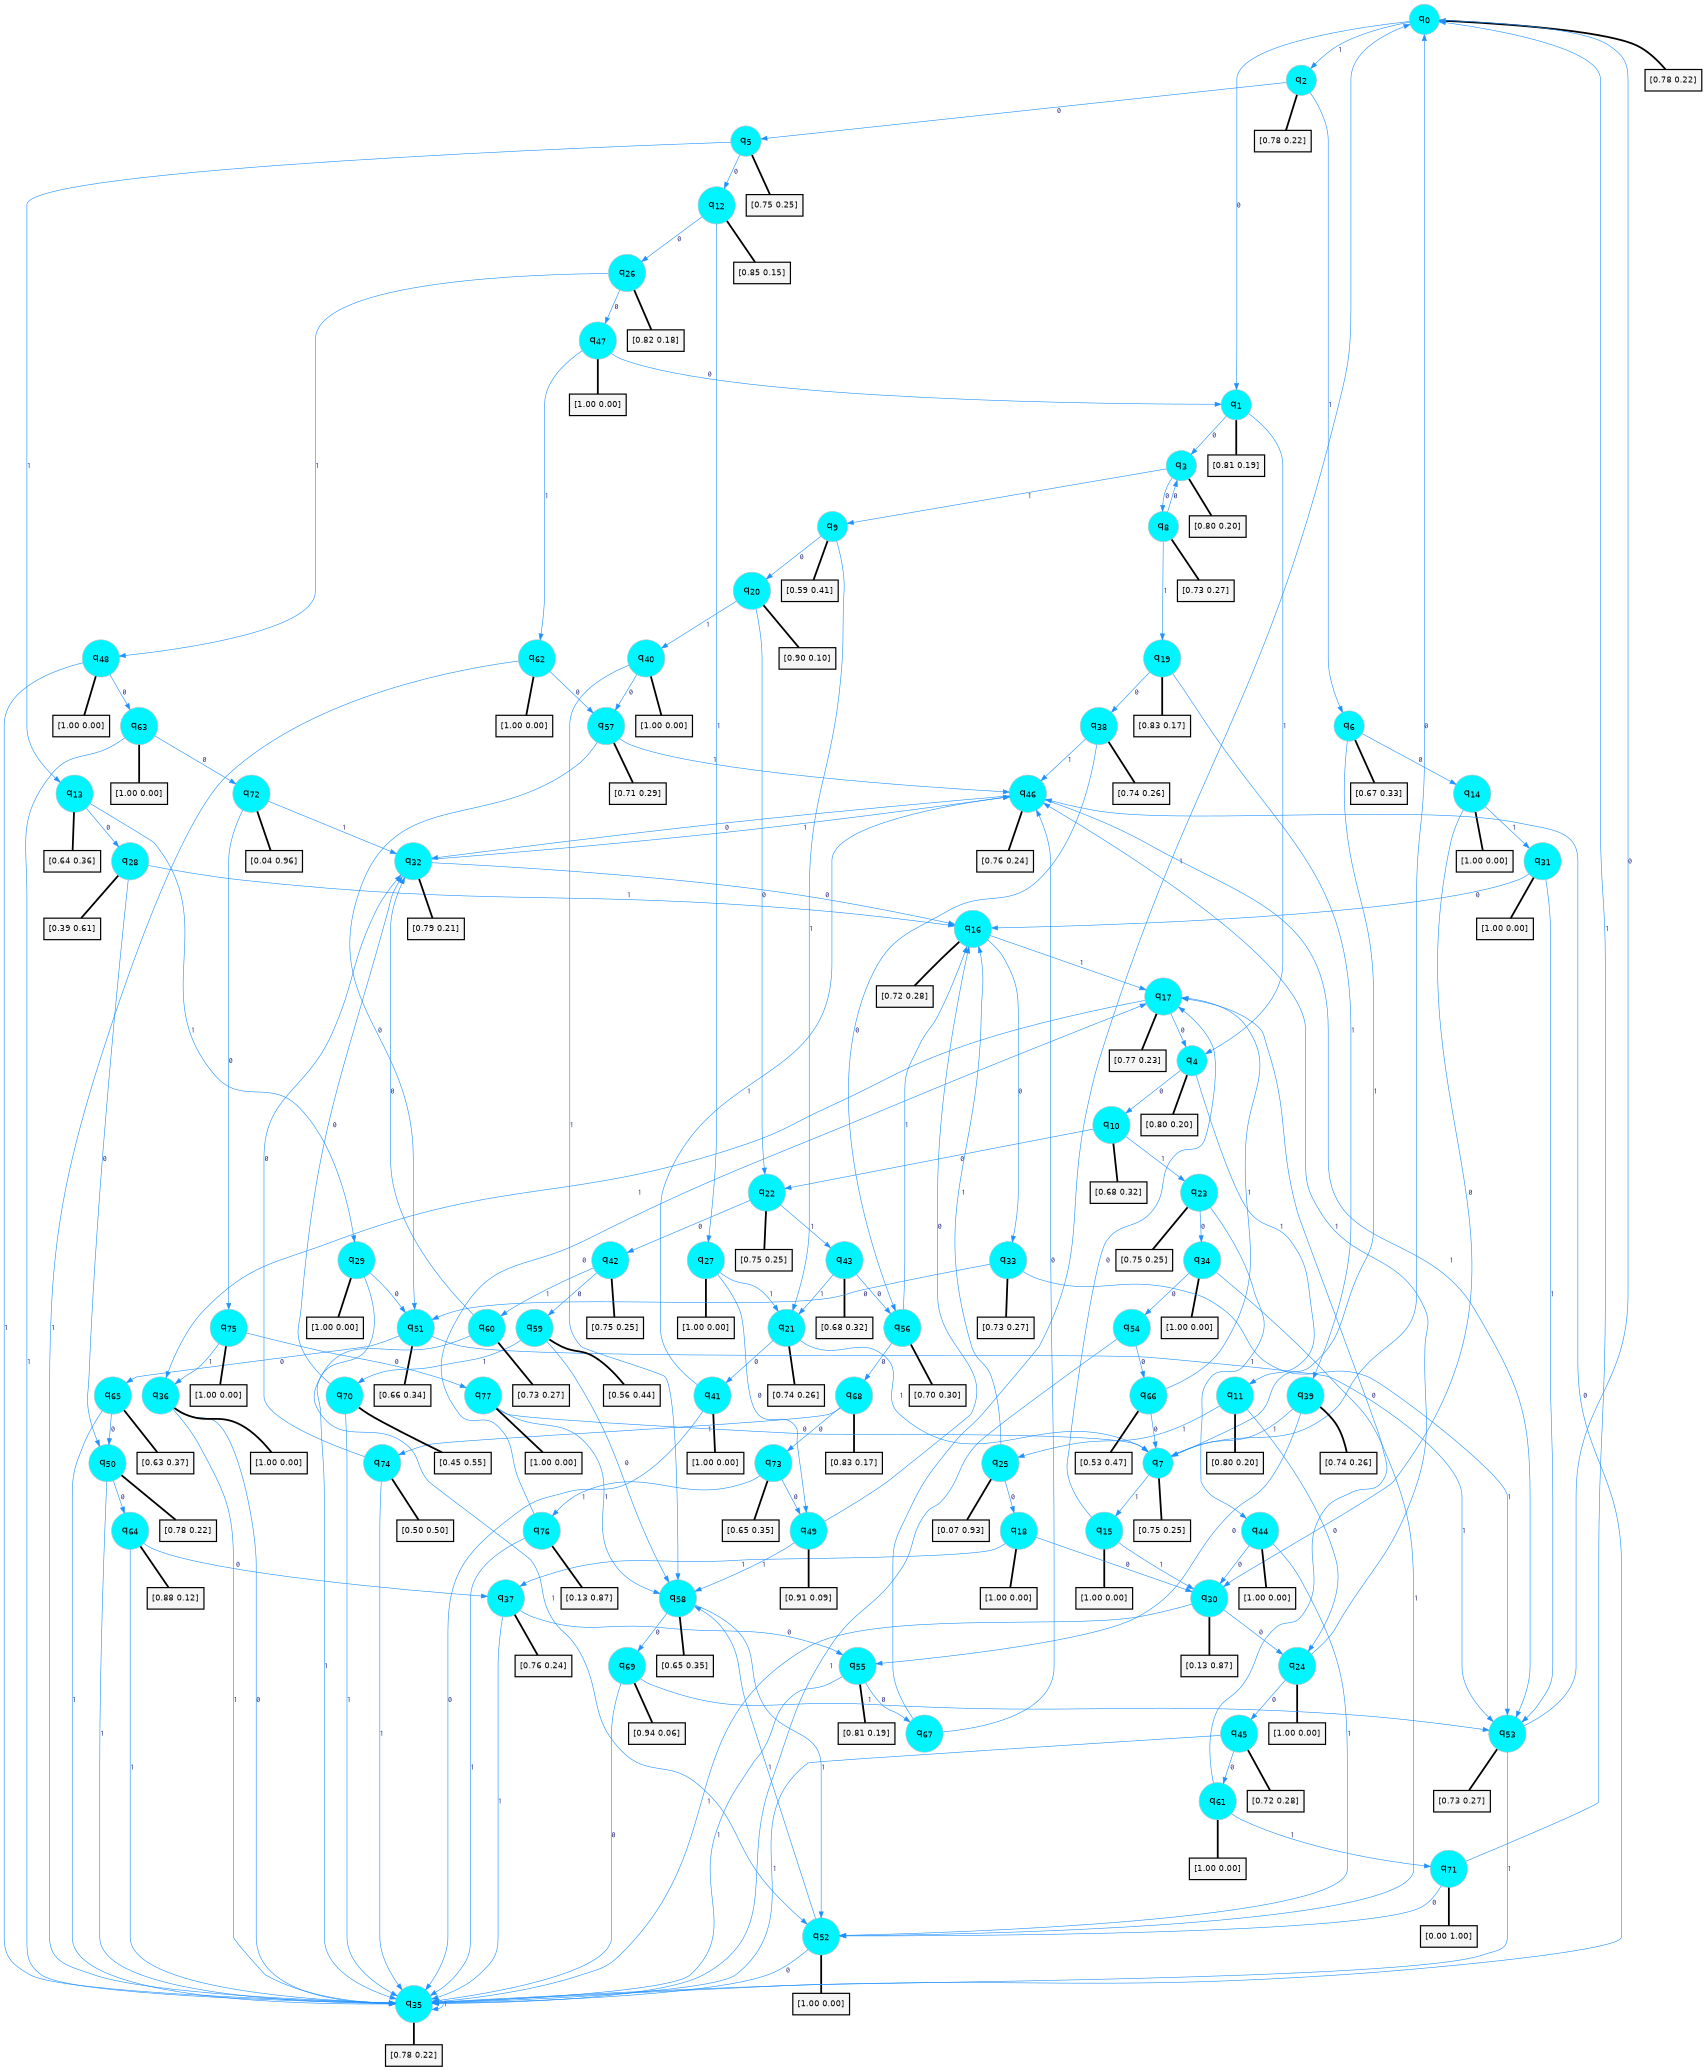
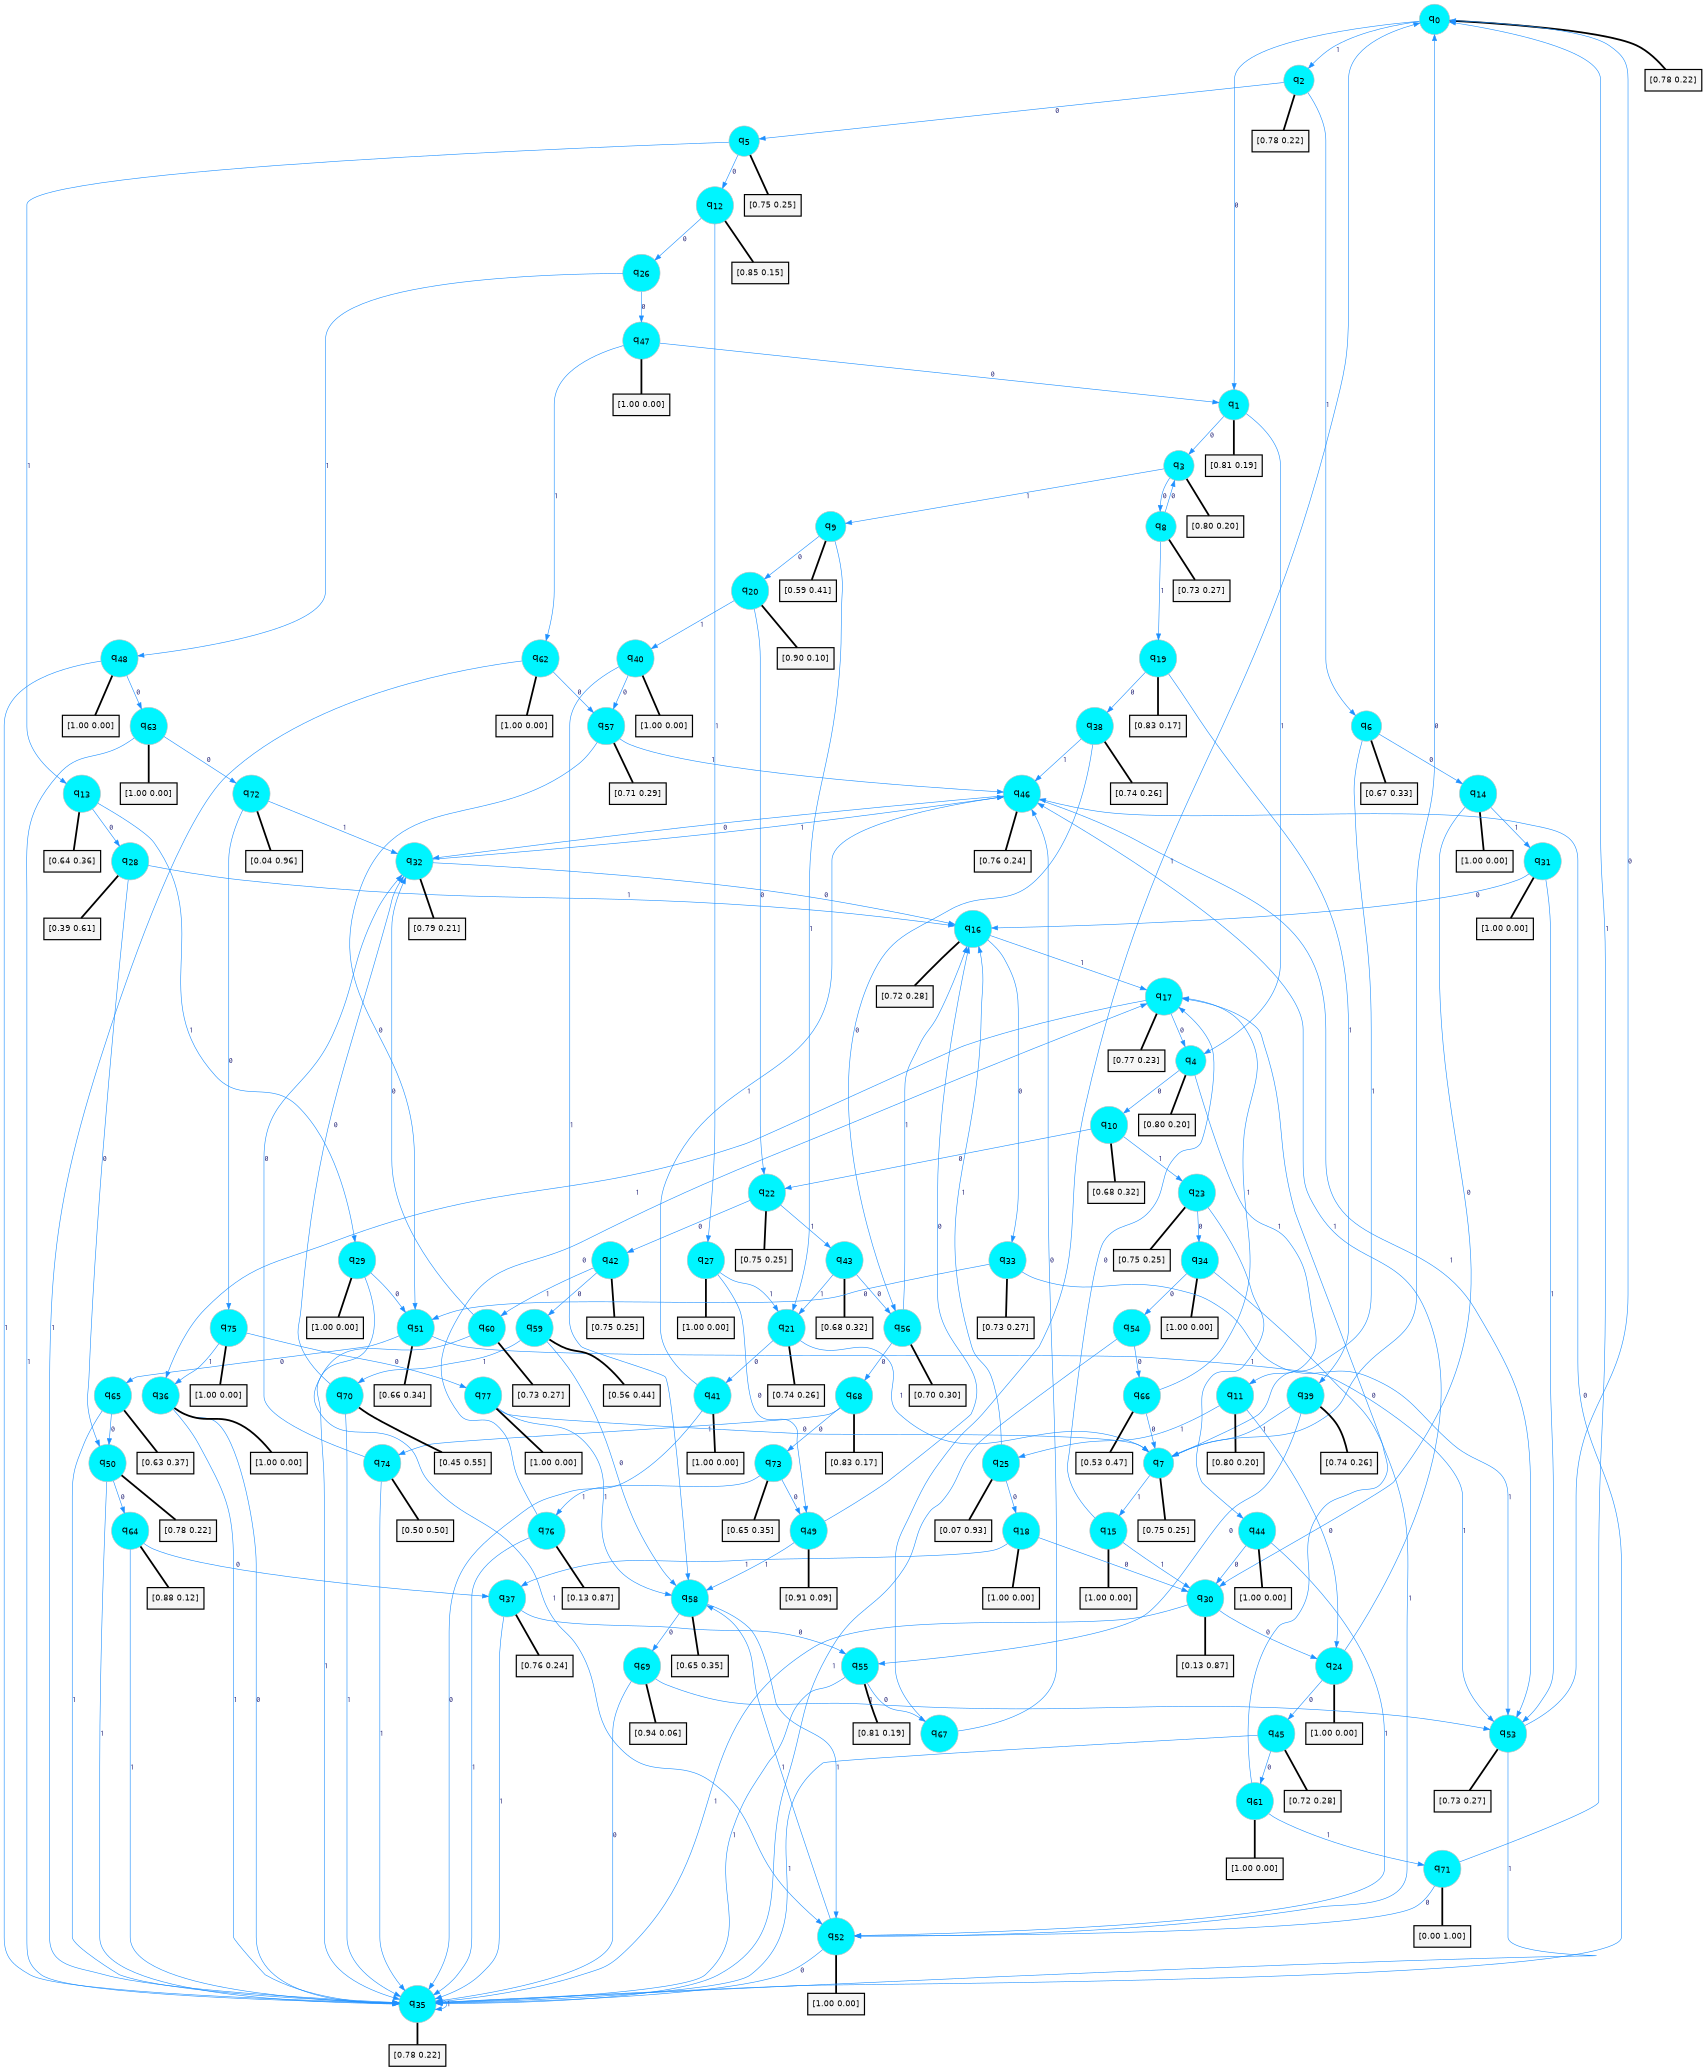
node "[0.82 0.18]": removed
